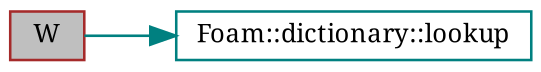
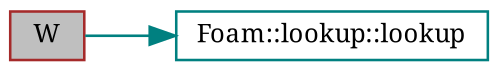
node "Foam::dictionary::lookup": label "Foam::dictionary::lookup" -> "Foam::lookup::lookup"
